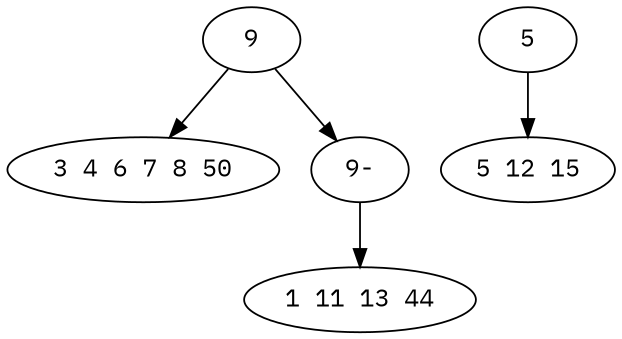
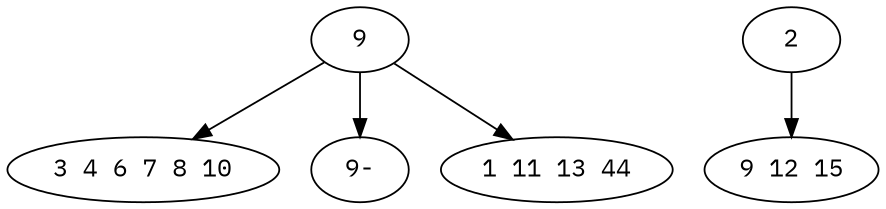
node "5": label "5" -> "2"
node "3 4 6 7 8 50": label "3 4 6 7 8 50" -> "3 4 6 7 8 10"
node "5 12 15": label "5 12 15" -> "9 12 15"
edge "9-" -> "1 11 13 44": now "9" -> "1 11 13 44"
